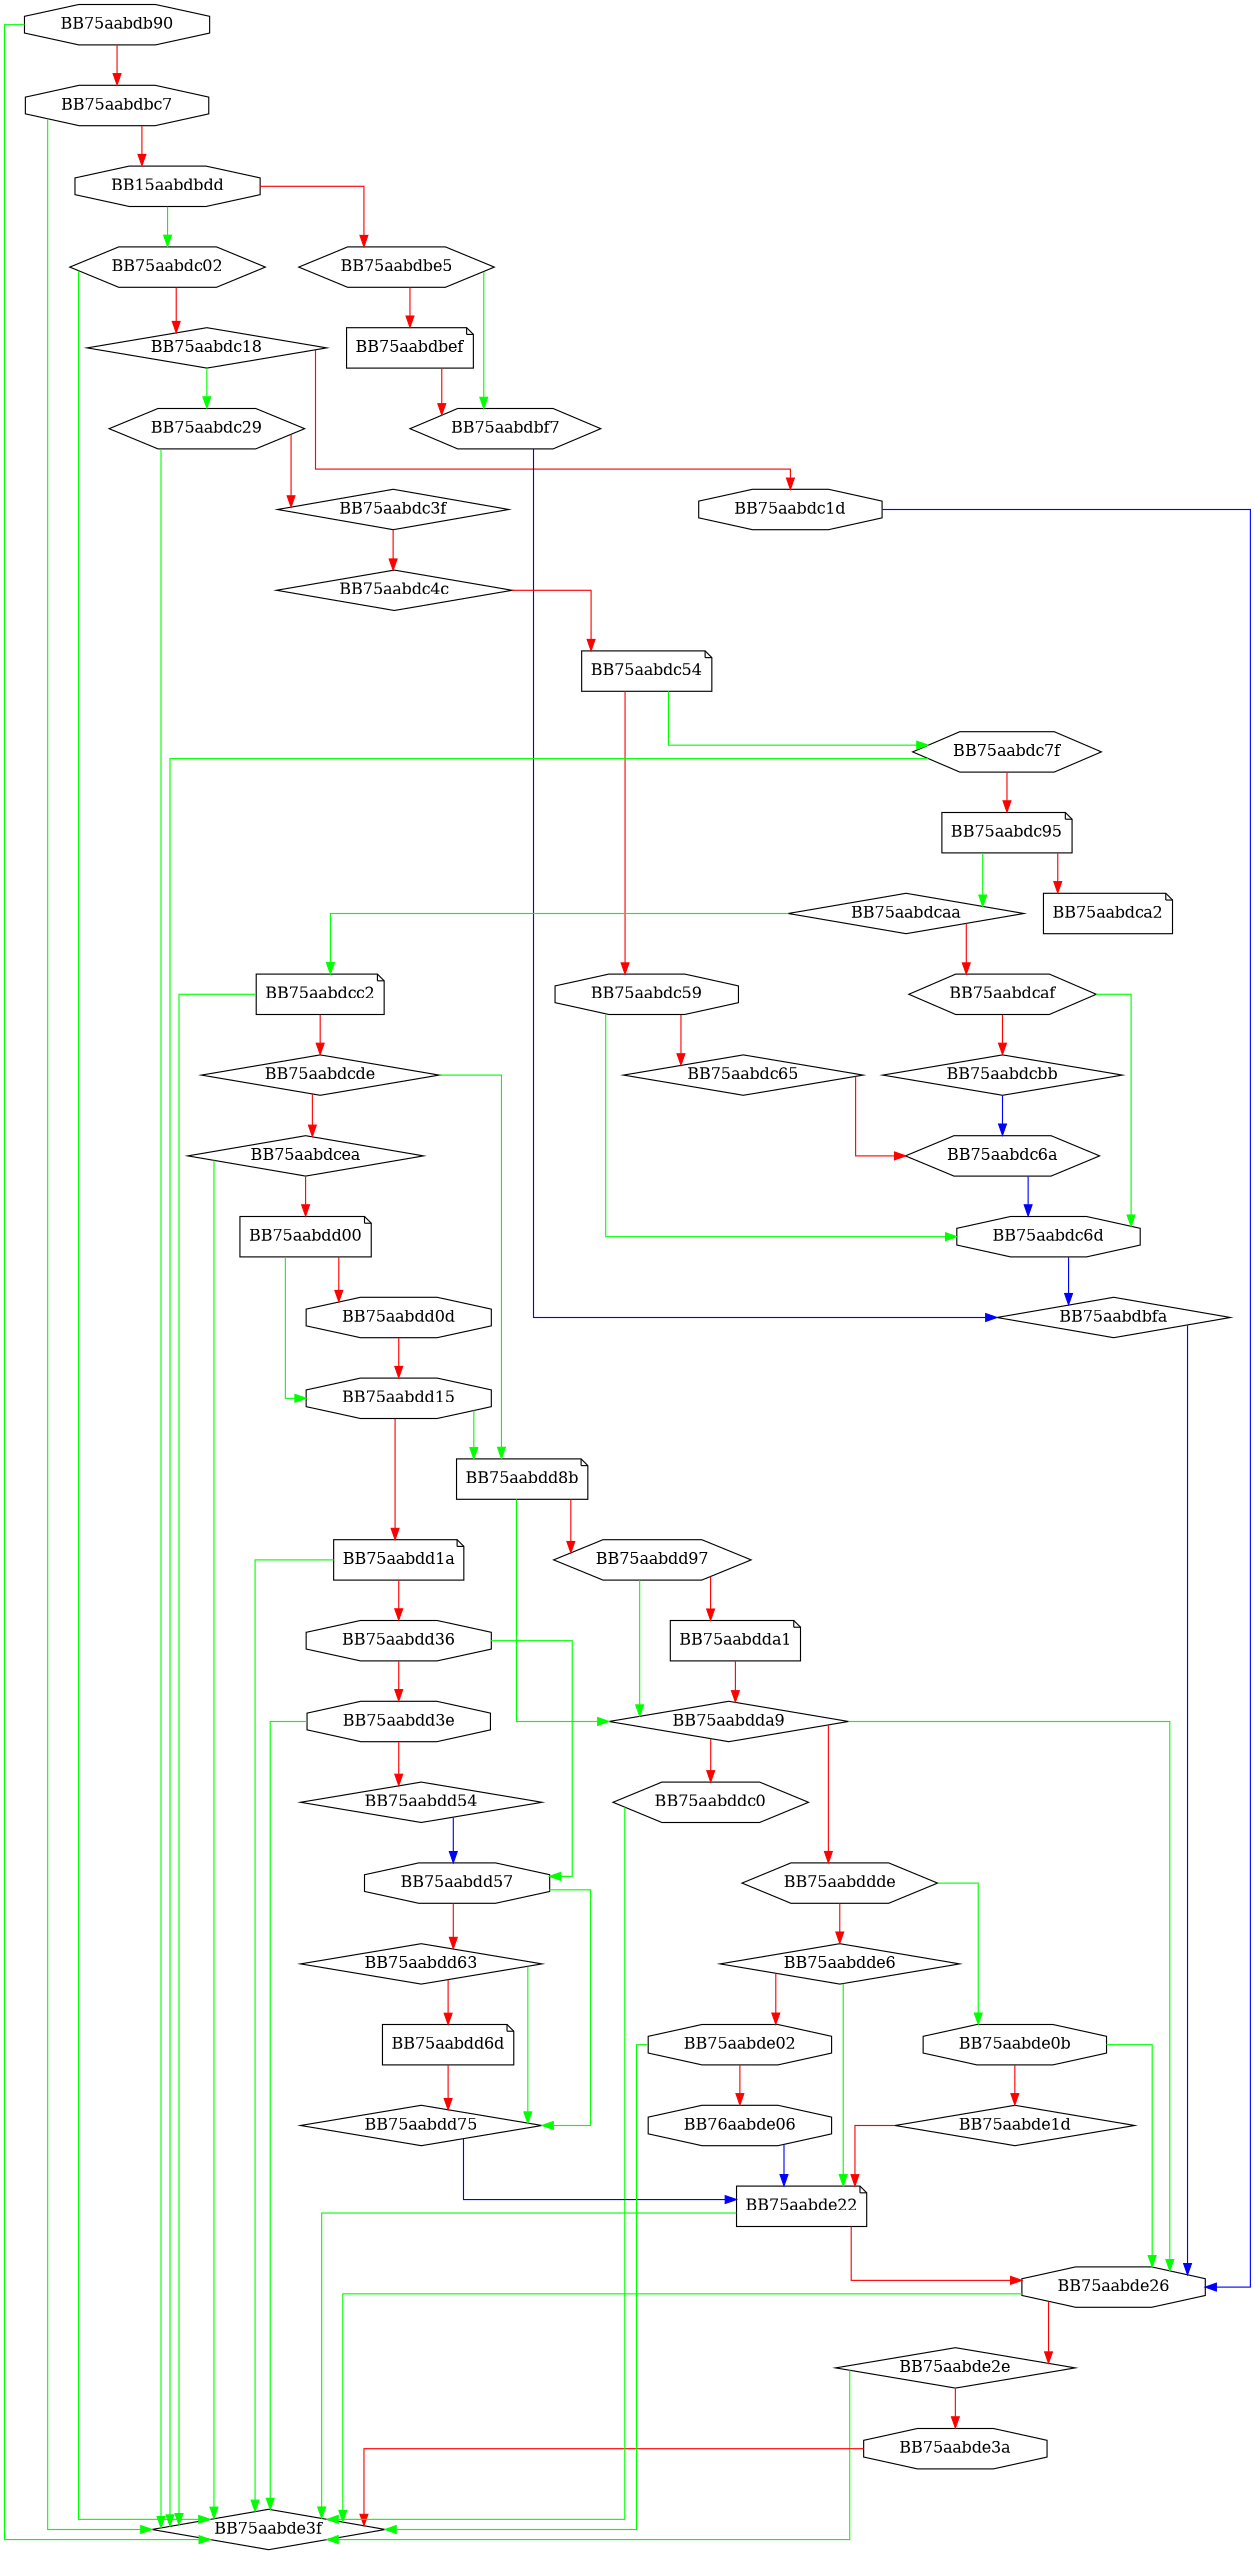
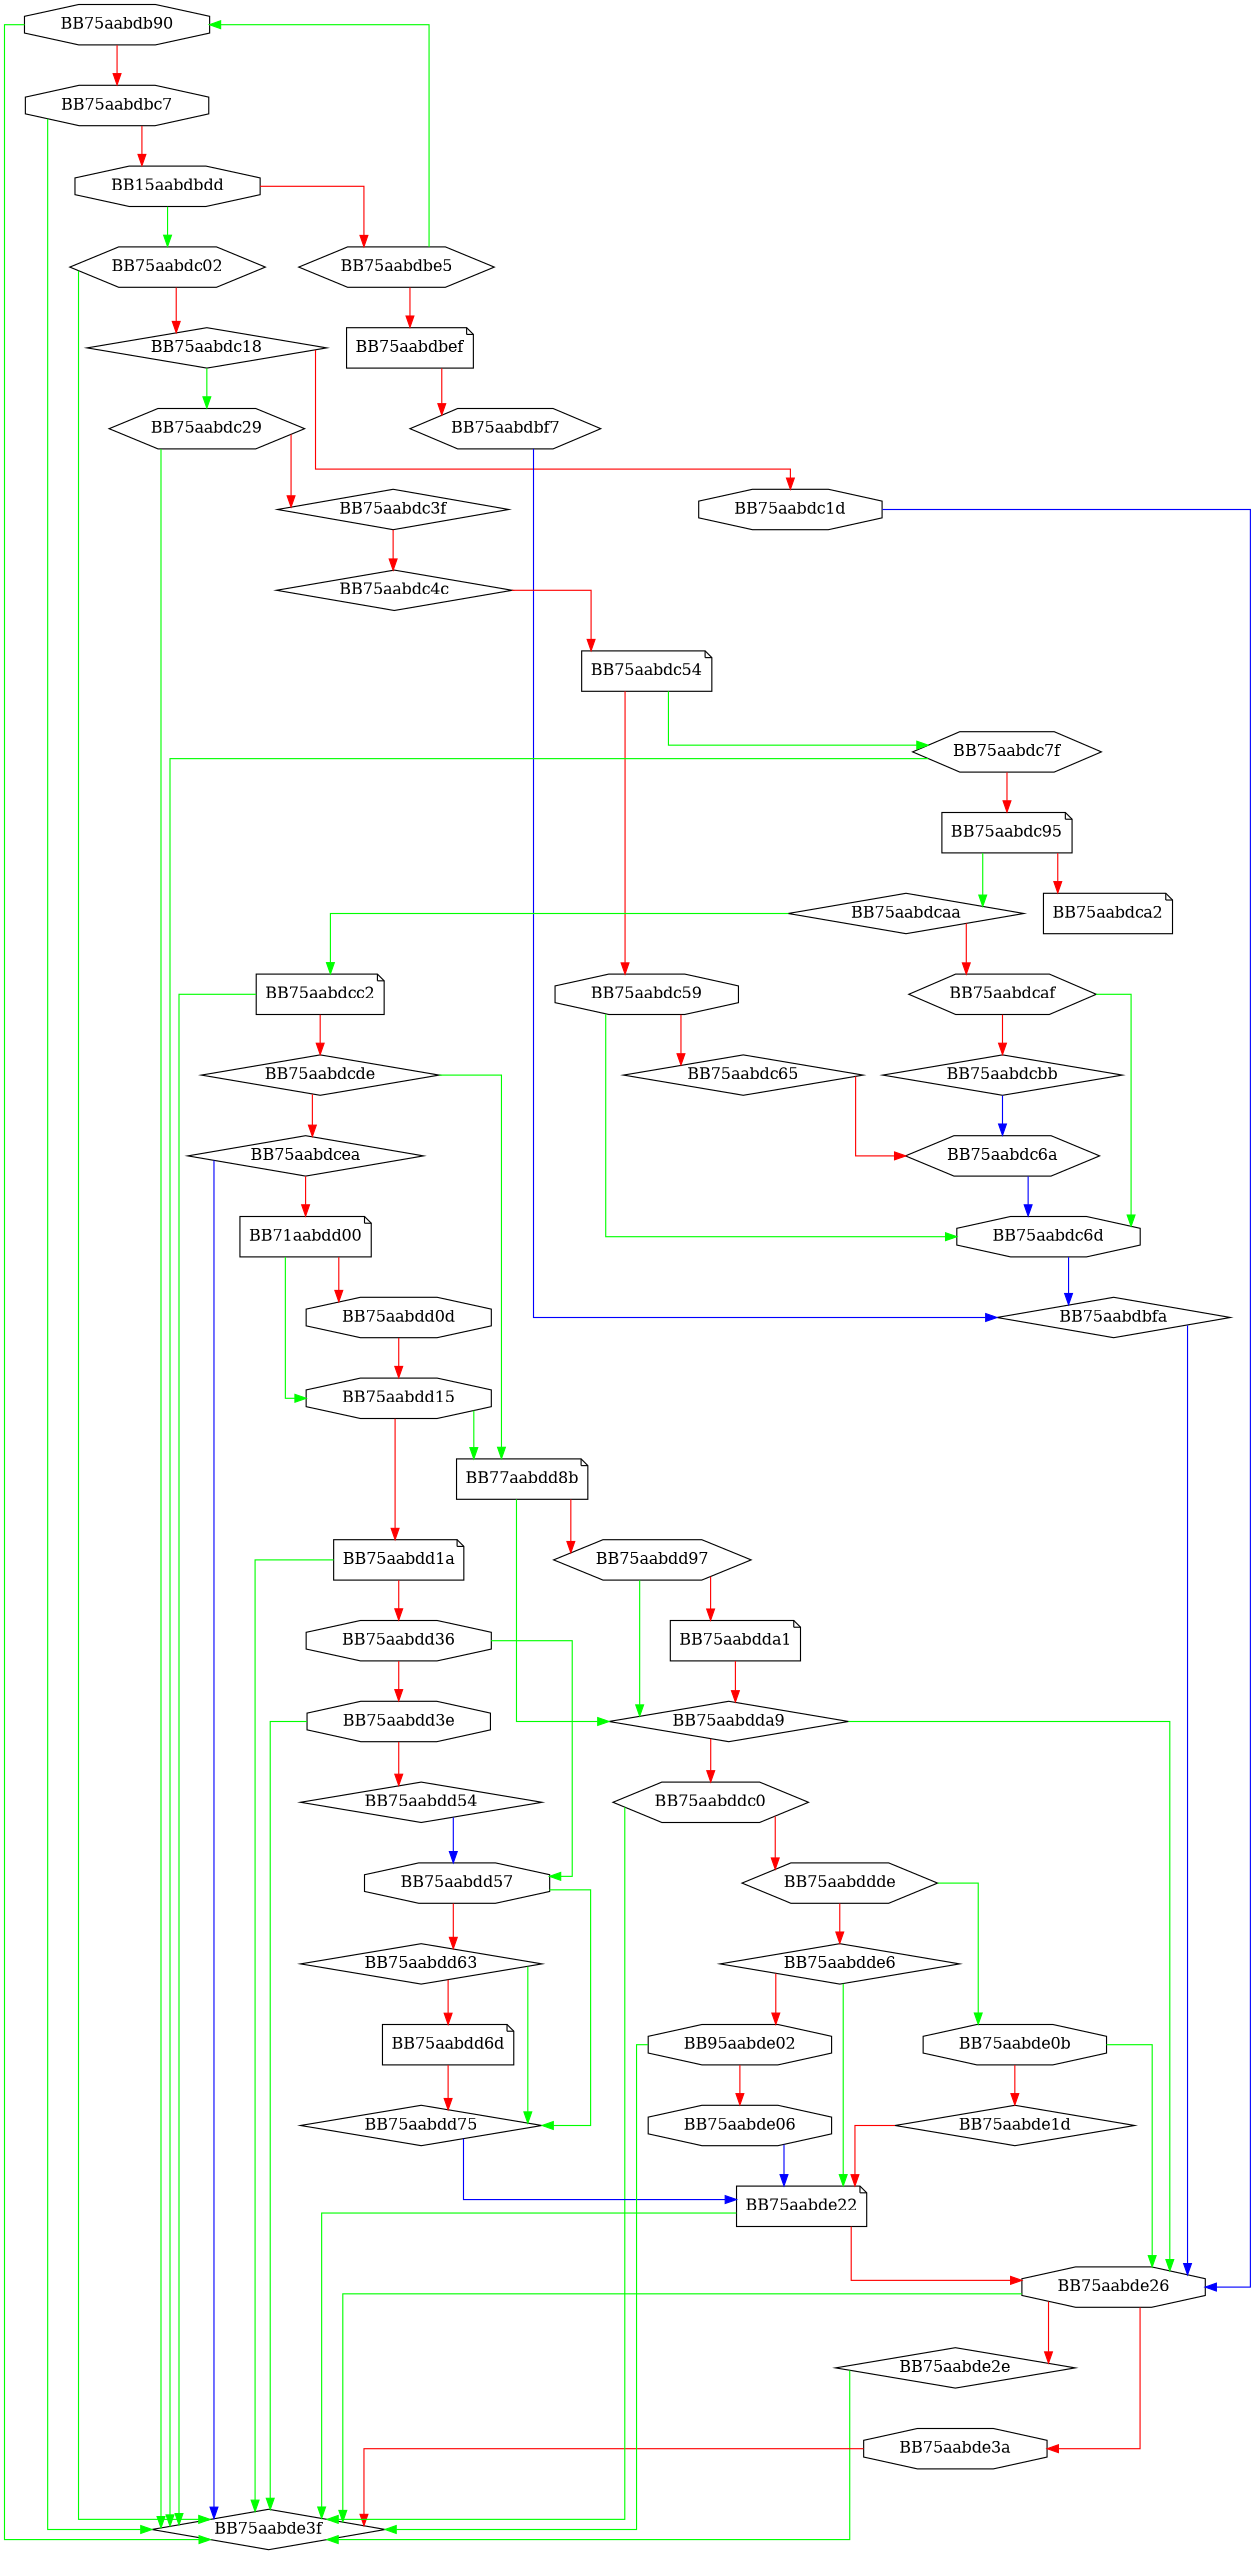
edge "BB75aabdbe5" -> "BB75aabdbf7": now "BB75aabdbe5" -> "BB75aabdb90"
node "BB75aabdd00": label "BB75aabdd00" -> "BB71aabdd00"
node "BB75aabdd8b": label "BB75aabdd8b" -> "BB77aabdd8b"
edge "BB75aabdda9" -> "BB75aabddde": now "BB75aabddc0" -> "BB75aabddde"
edge "BB75aabdcea" -> "BB75aabde3f": color green -> blue
node "BB75aabde02": label "BB75aabde02" -> "BB95aabde02"
node "BB76aabde06": label "BB76aabde06" -> "BB75aabde06"
edge "BB75aabde2e" -> "BB75aabde3a": now "BB75aabde26" -> "BB75aabde3a"
